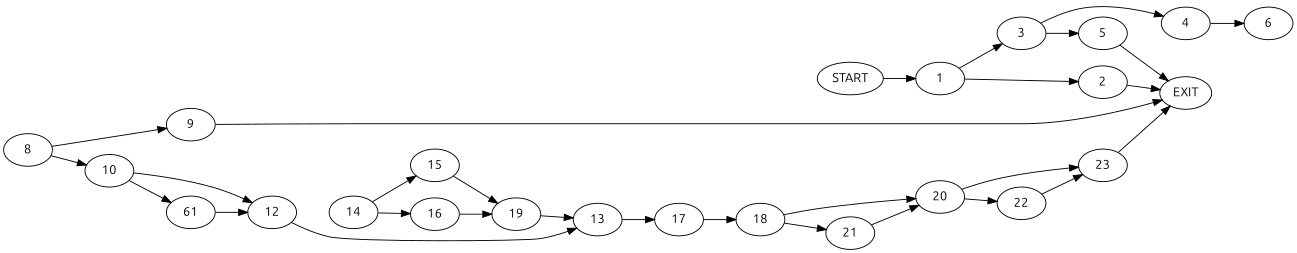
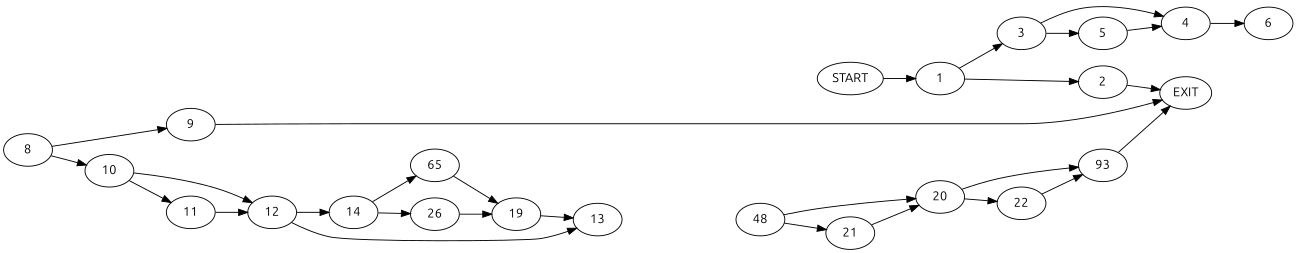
edge "5" -> "EXIT": now "5" -> "4"
node "15": label "15" -> "65"
node "23": label "23" -> "93"
node "61": label "61" -> "11"
edge "12" -> "14": added
node "16": label "16" -> "26"
node "17": removed
node "18": label "18" -> "48"
